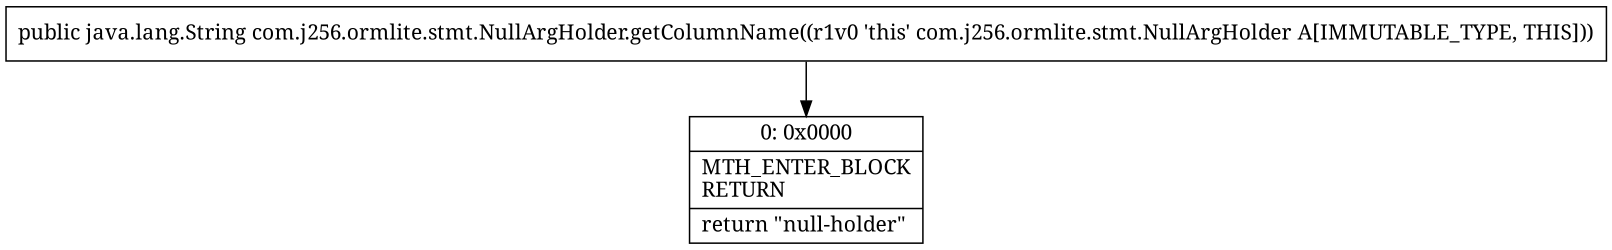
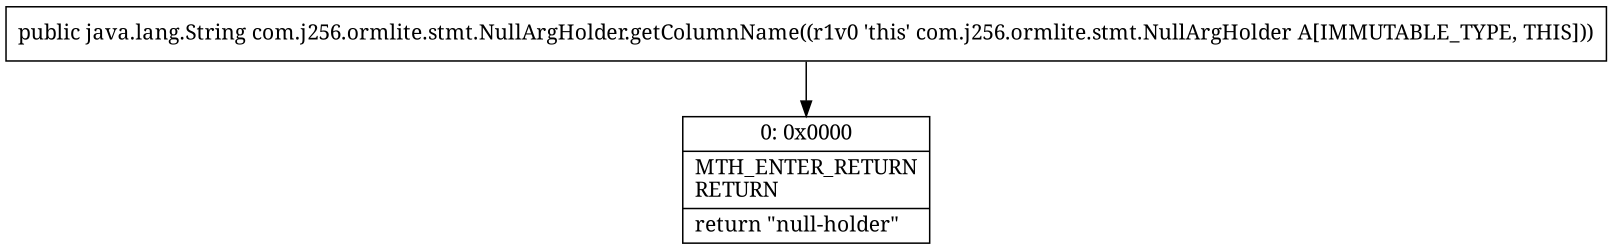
node "0: 0x0000": text "MTH_ENTER_BLOCK" -> "MTH_ENTER_RETURN"
